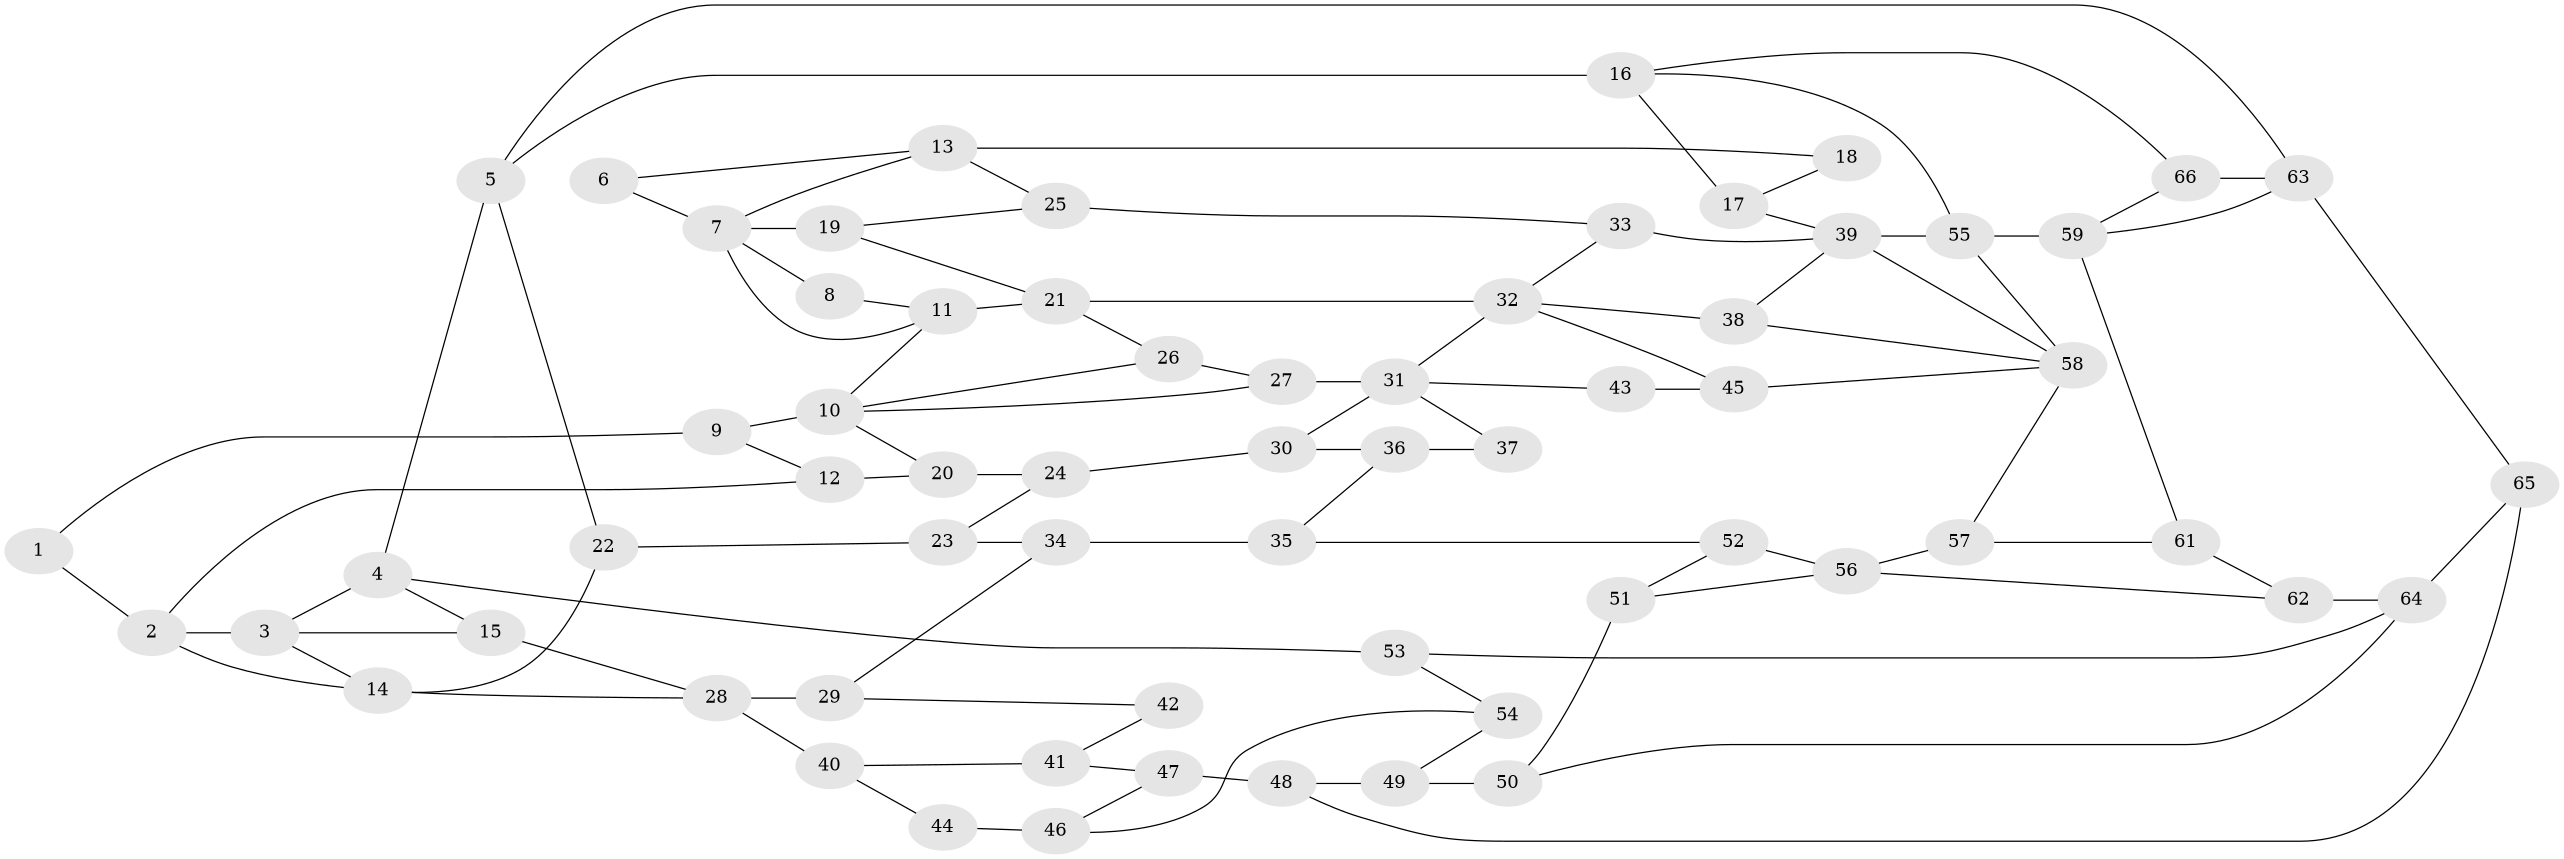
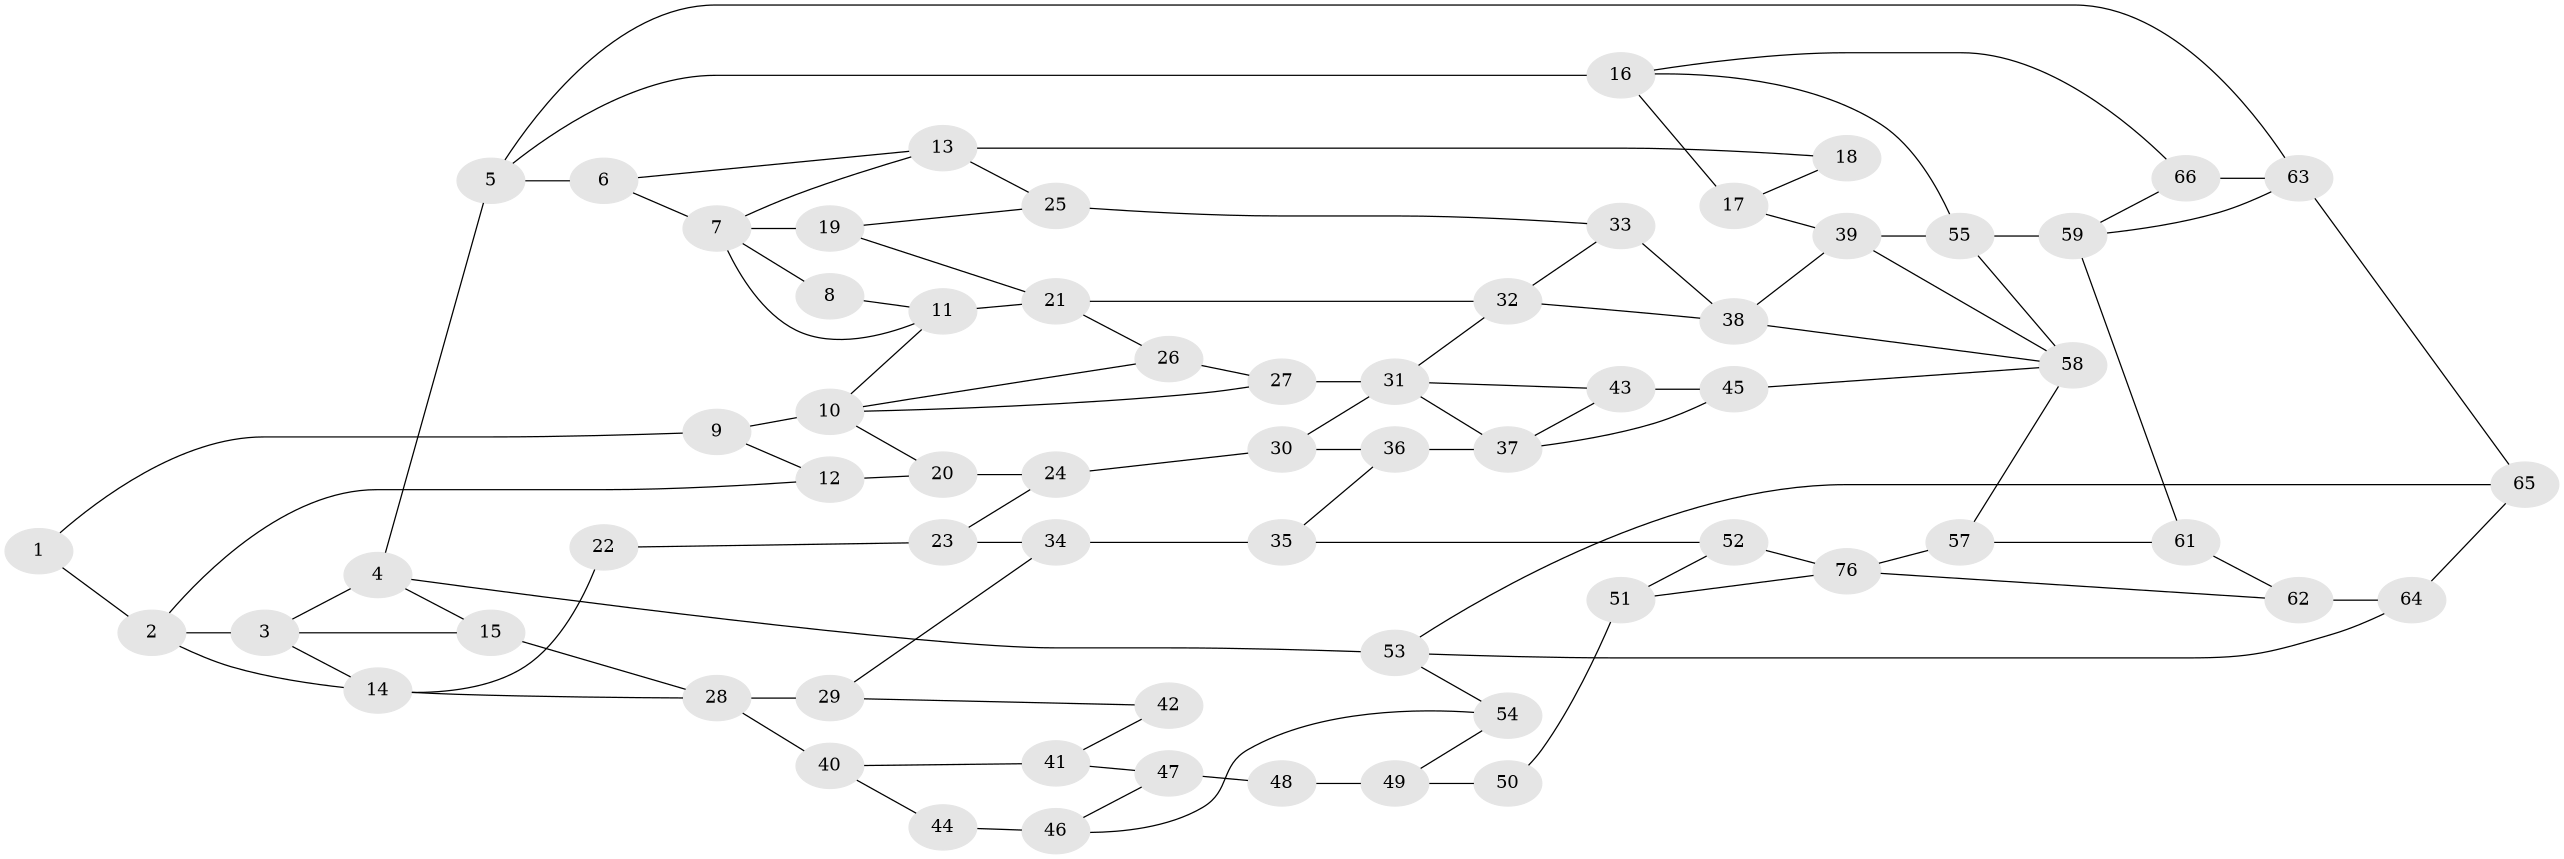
edge "33" -- "39": now "33" -- "38"
edge "32" -- "45": now "37" -- "45"
edge "5" -- "22": now "5" -- "6"
edge "43" -- "37": added
node "56": label "56" -> "76"
edge "64" -- "50": removed
edge "65" -- "48": now "65" -- "53"
